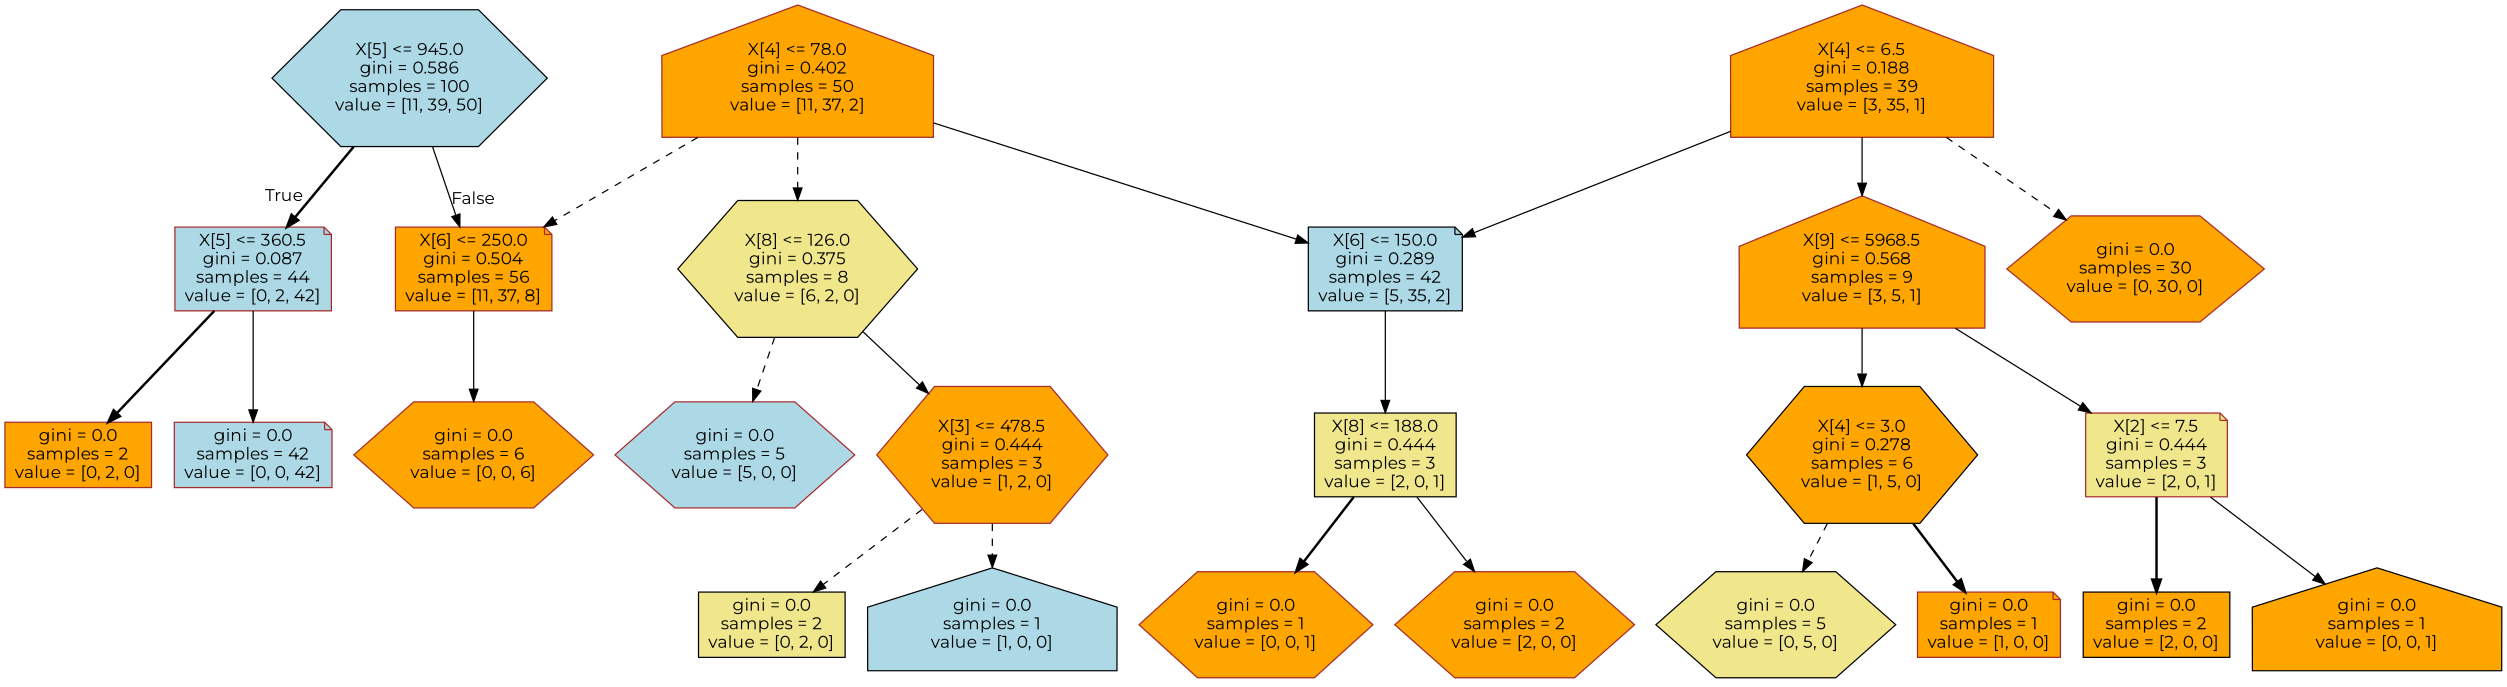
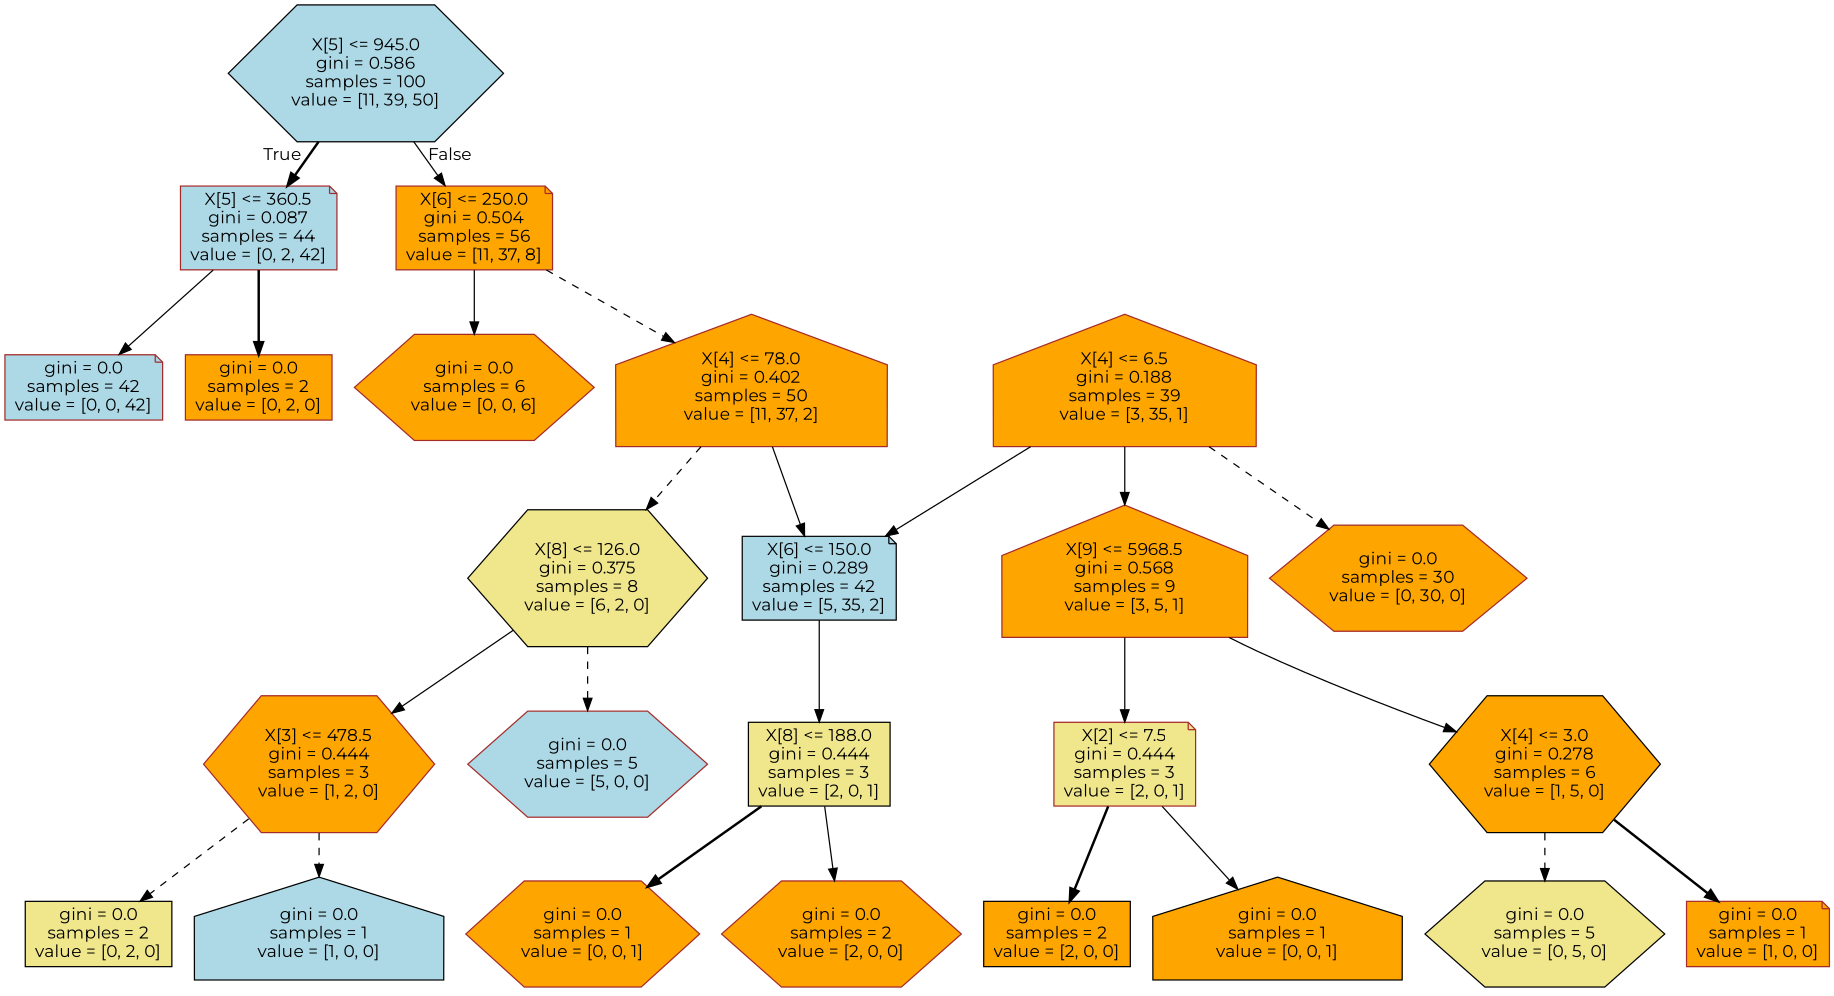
edge "X[4] <= 78.0 gini = 0.402 samples = 50 value = [11, 37, 2]" -> "X[6] <= 250.0 gini = 0.504 samples = 56 value = [11, 37, 8]": reversed
